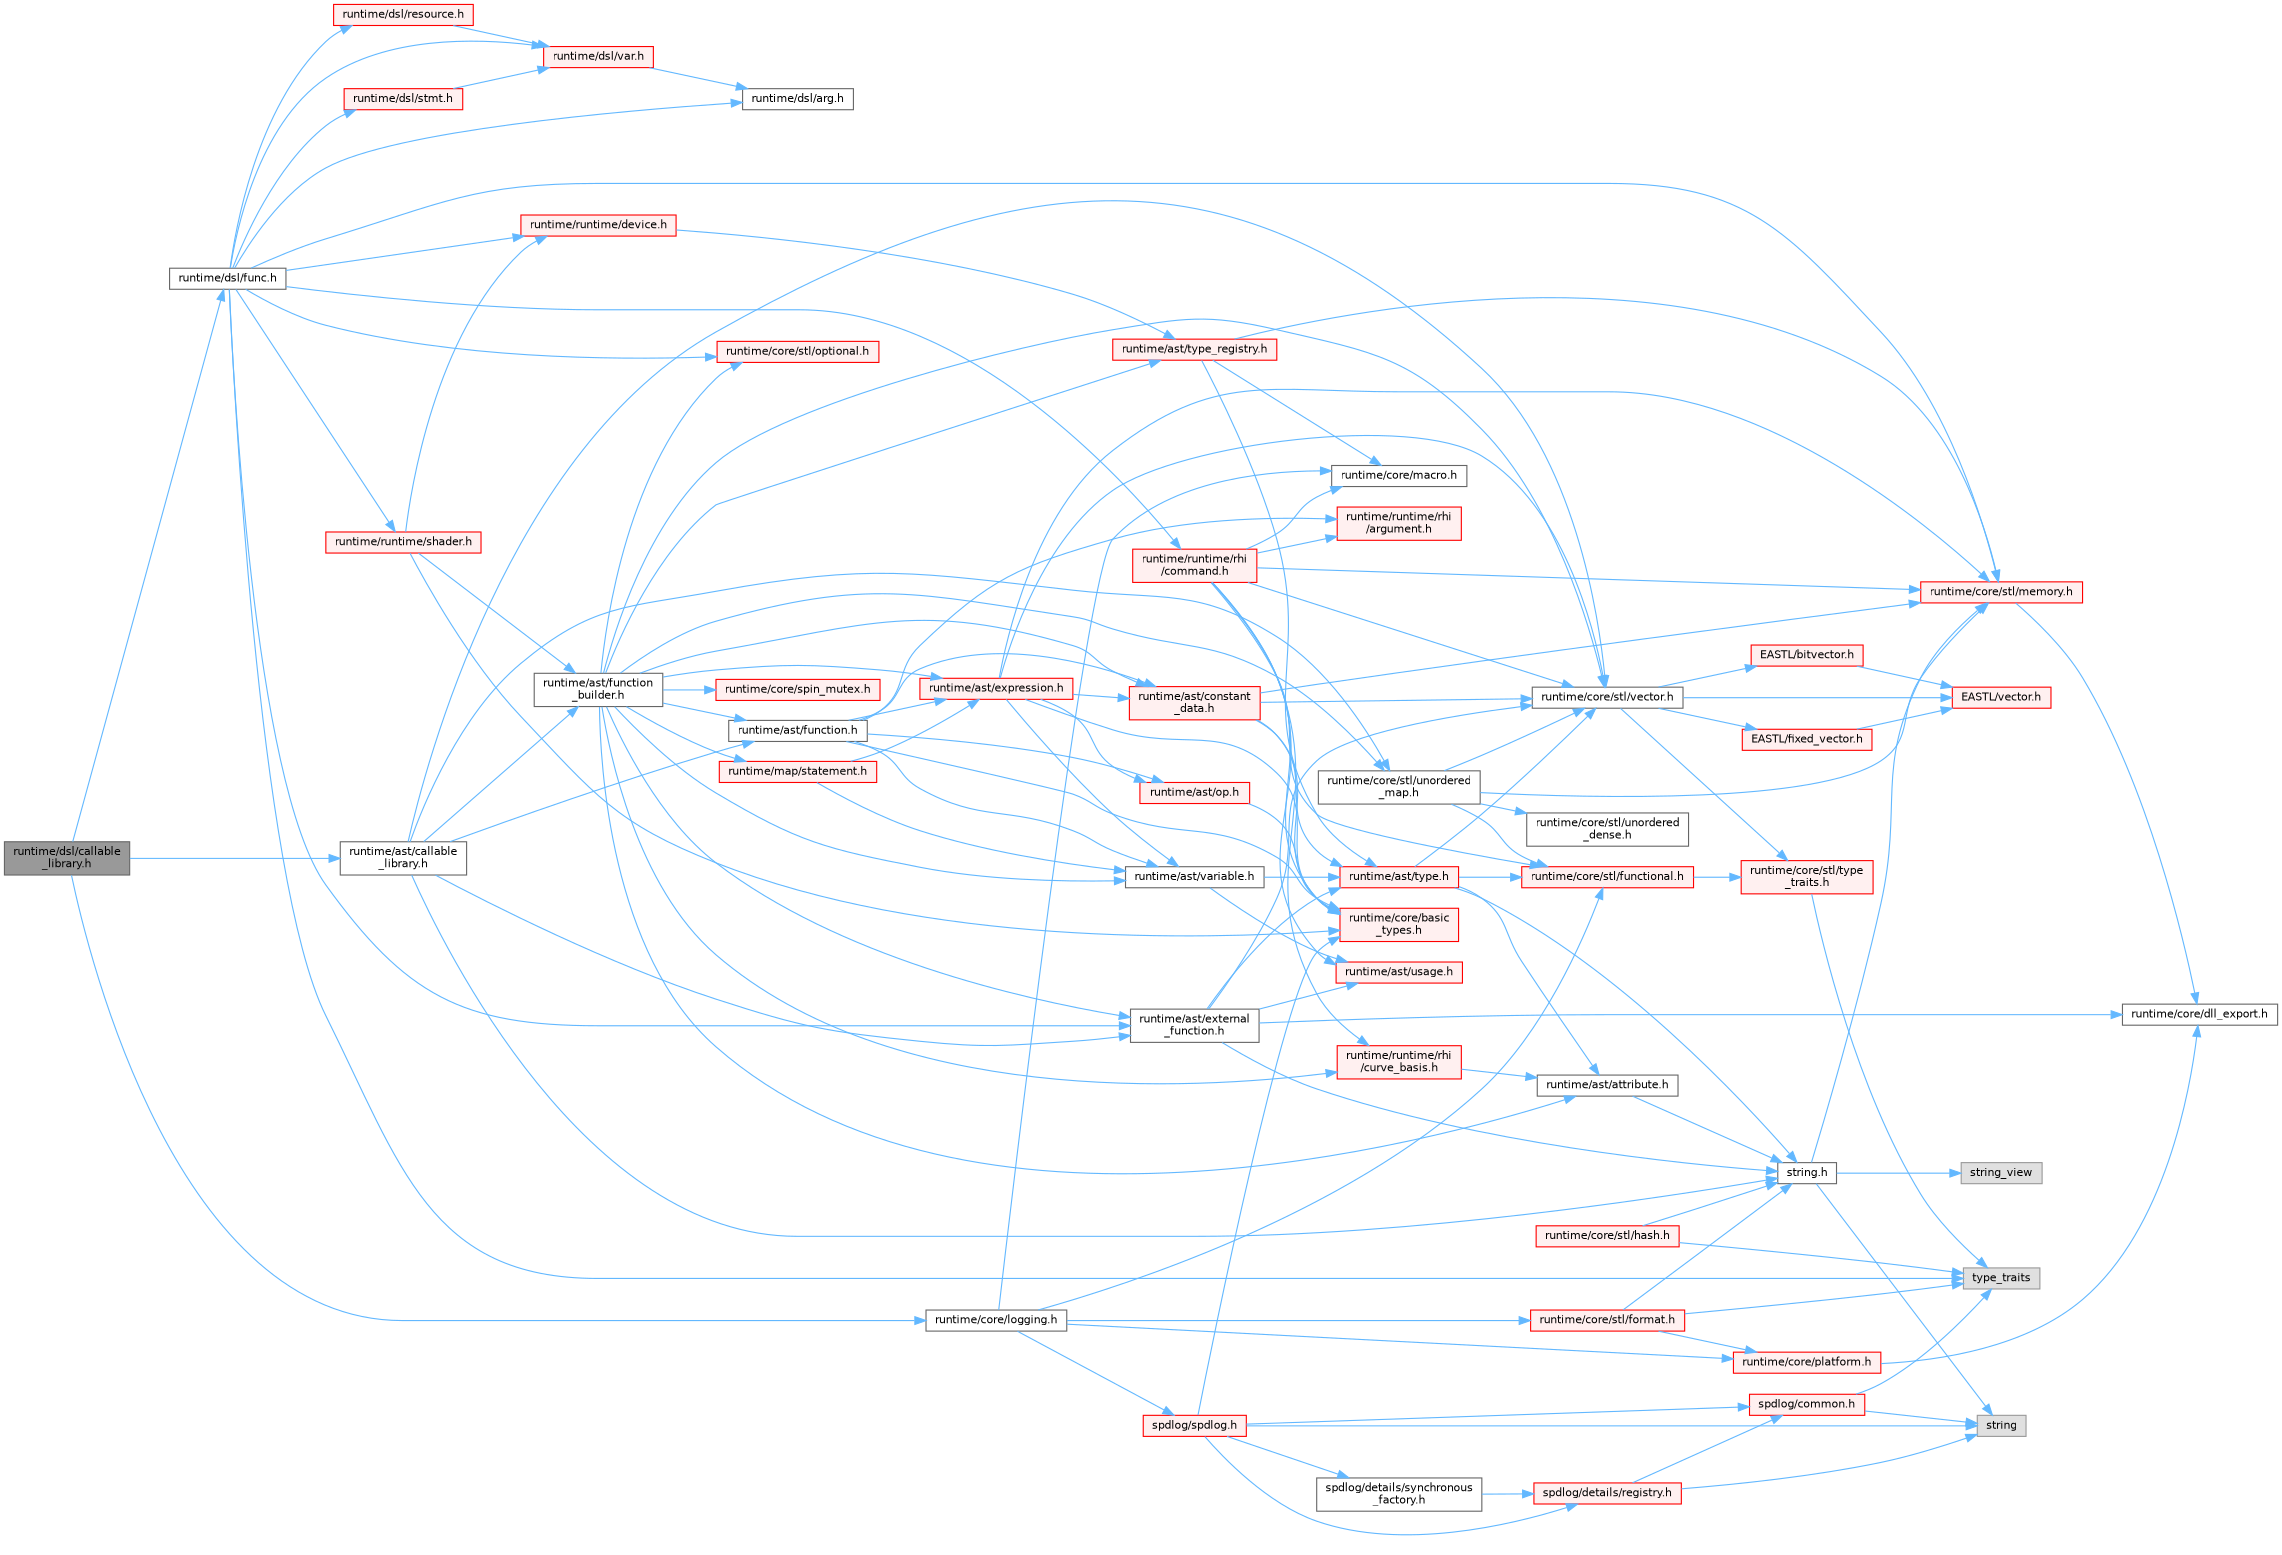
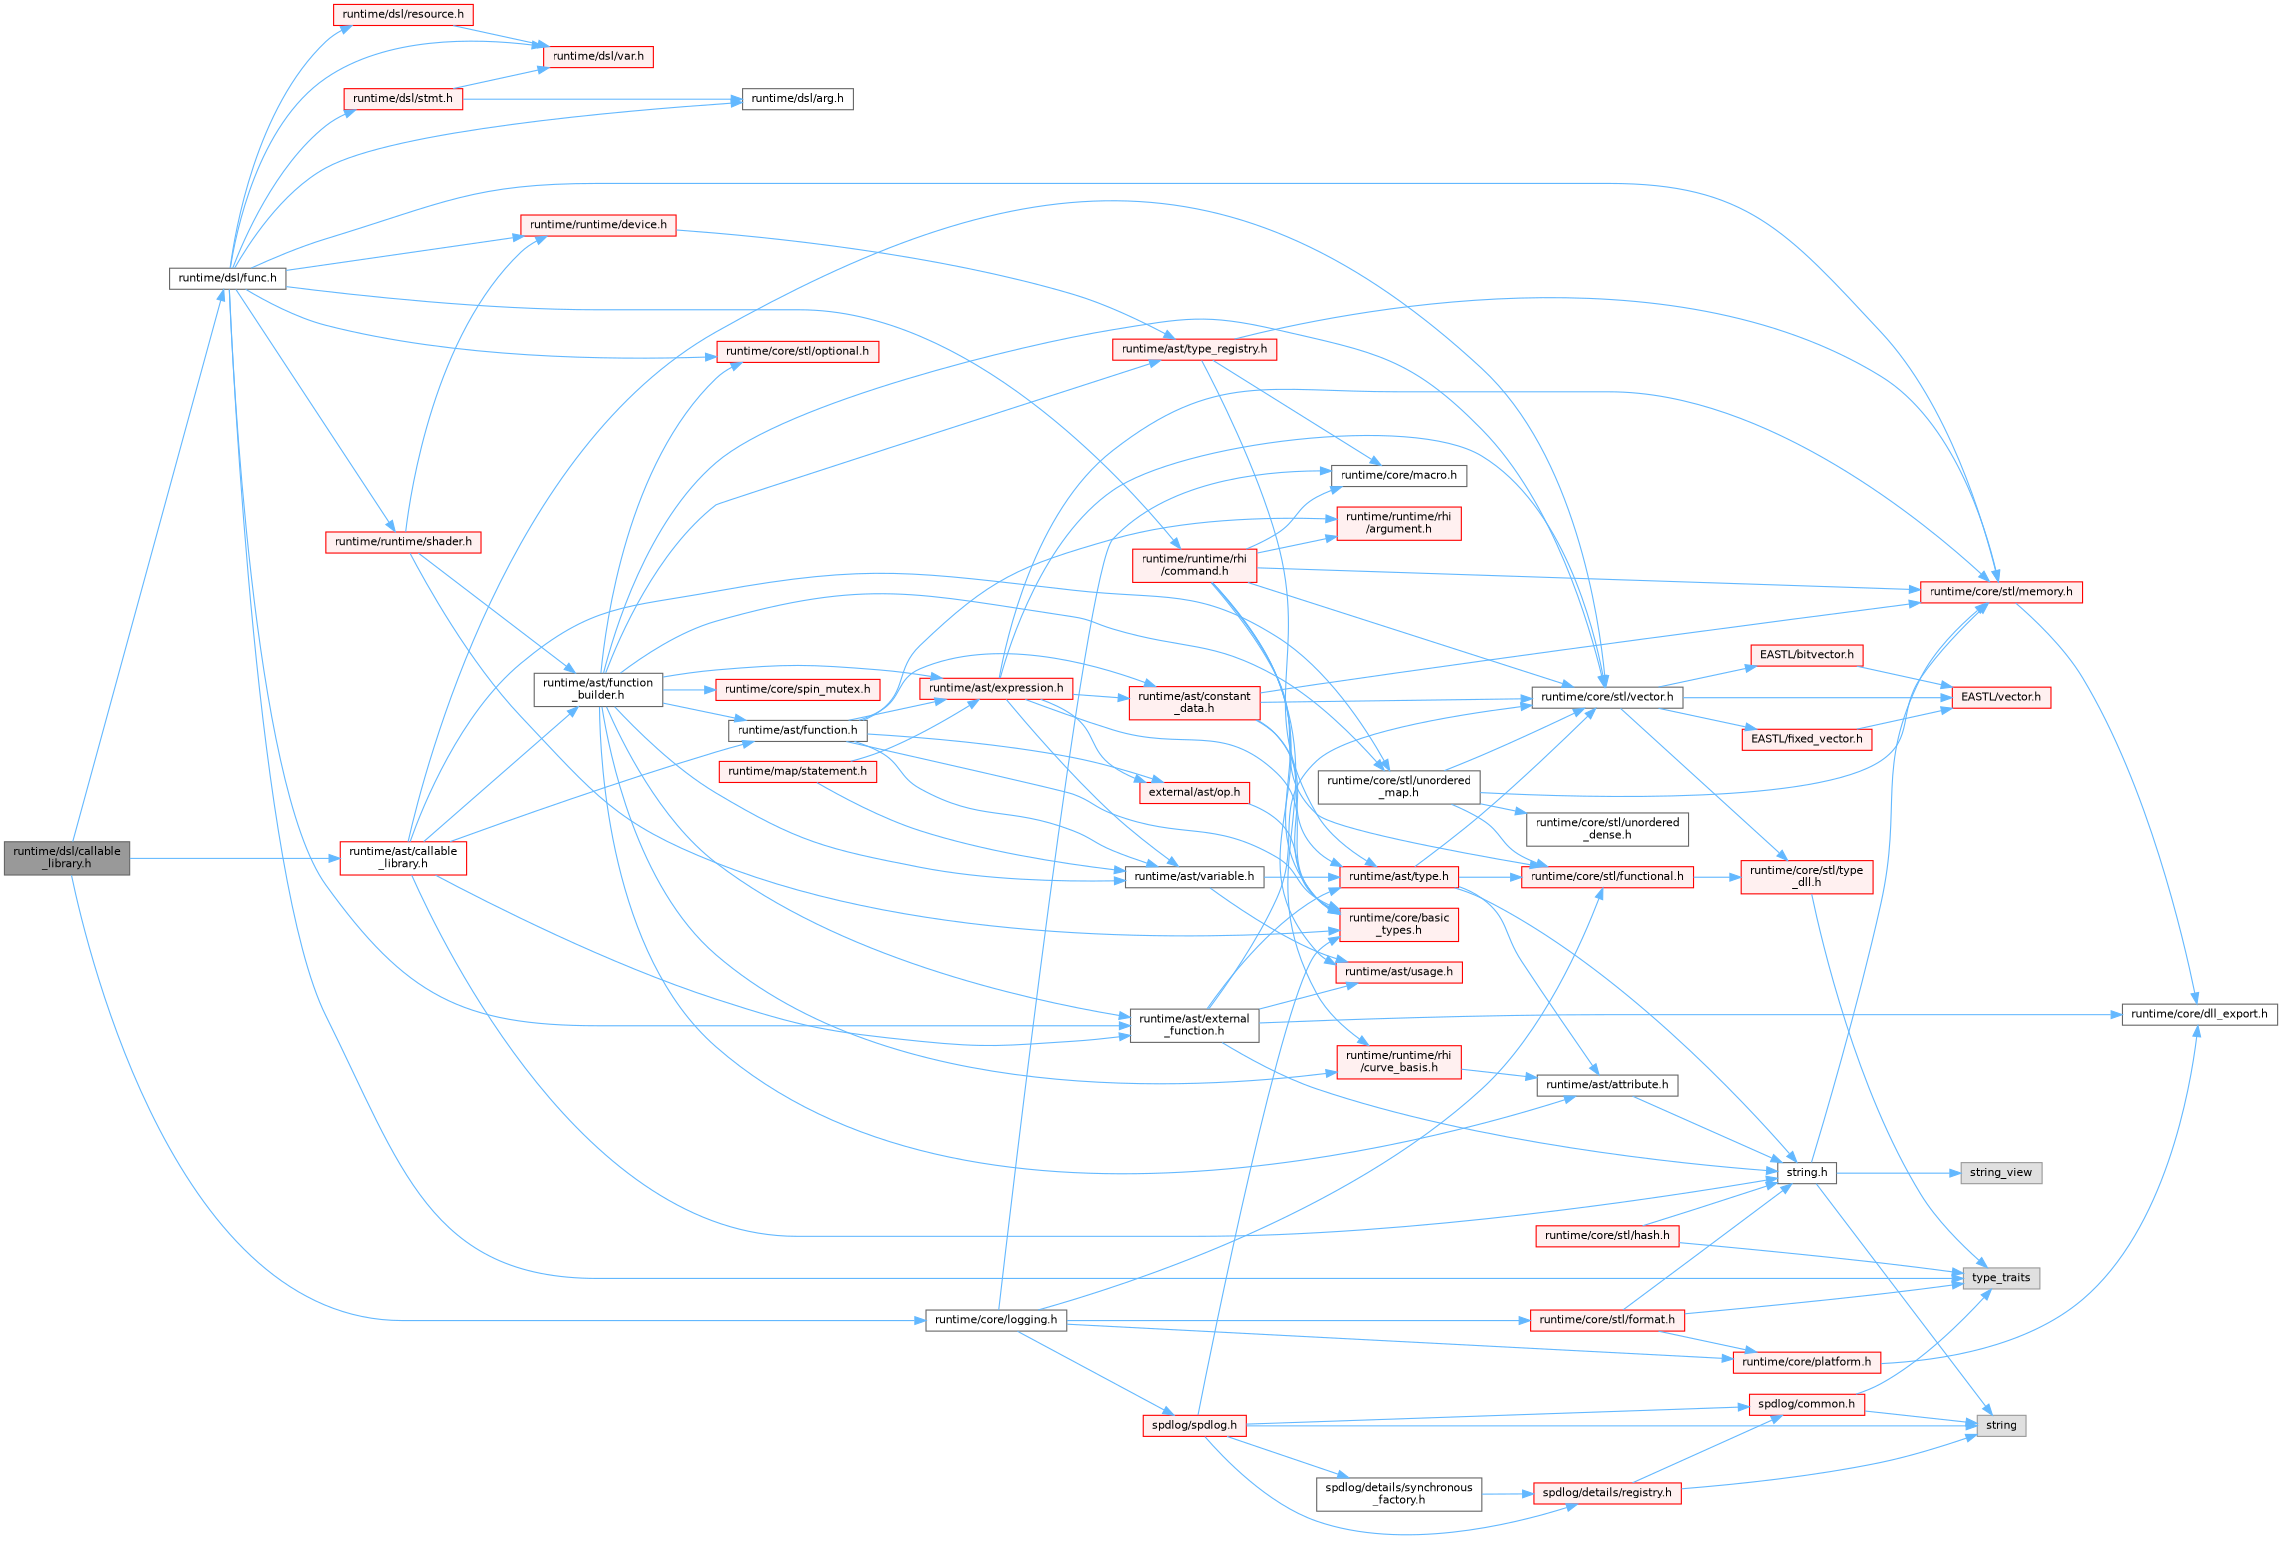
edge "runtime/dsl/var.h" -> "runtime/dsl/arg.h": now "runtime/dsl/stmt.h" -> "runtime/dsl/arg.h"
edge "runtime/ast/function _builder.h" -> "runtime/ast/constant _data.h": removed
edge "runtime/ast/function _builder.h" -> "runtime/map/statement.h": removed
node "runtime/ast/op.h": label "runtime/ast/op.h" -> "external/ast/op.h"
node "runtime/ast/callable _library.h": color grey40 -> red
node "runtime/core/stl/type _traits.h": label "runtime/core/stl/type _traits.h" -> "runtime/core/stl/type _dll.h"
